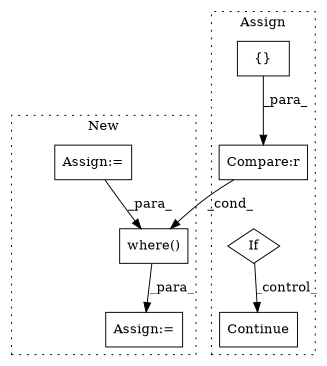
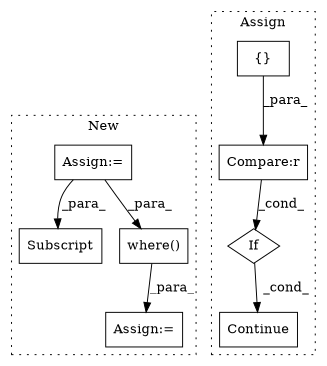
edge "Compare:r" -> "where()": now "Compare:r" -> "If"
node "Subscript": added
edge "If" -> "Continue": label "_control_" -> "_cond_"
